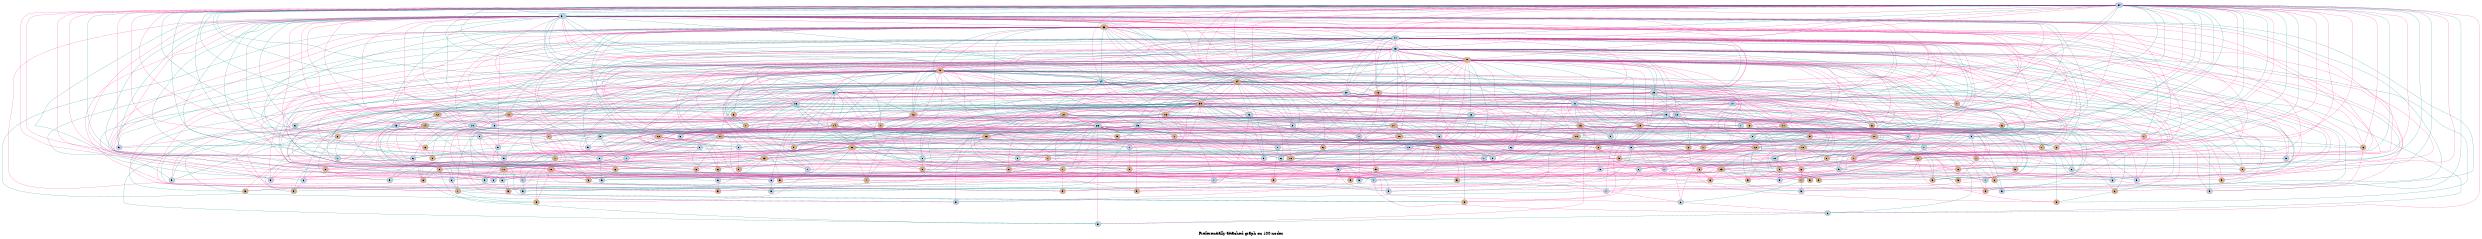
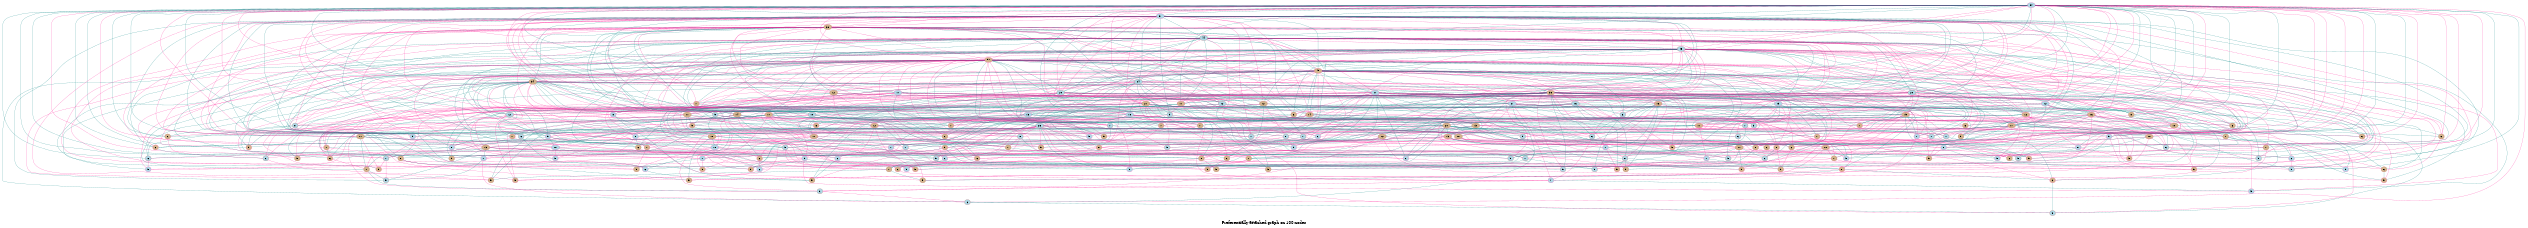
edge "51" -- "15": now "51" -- "26"
edge "58" -- "27": color deeppink -> teal
edge "24" -- "27": now "44" -- "27"
edge "18" -- "15": now "18" -- "26"
